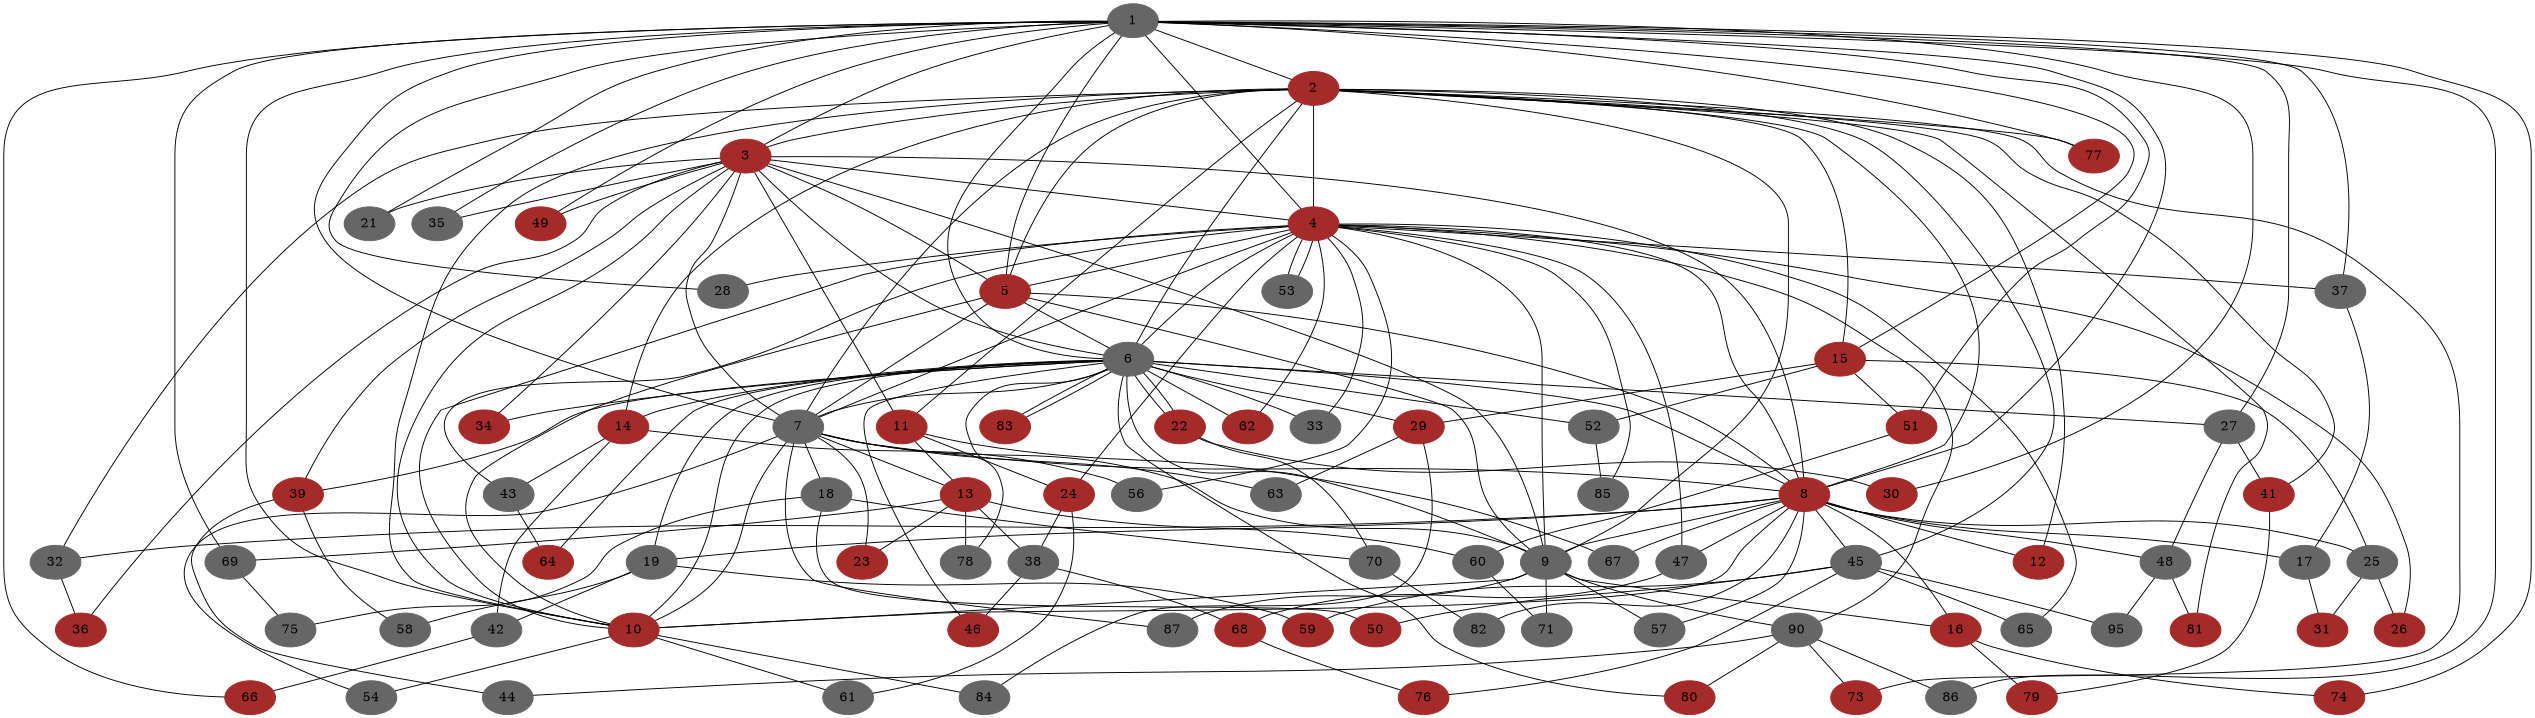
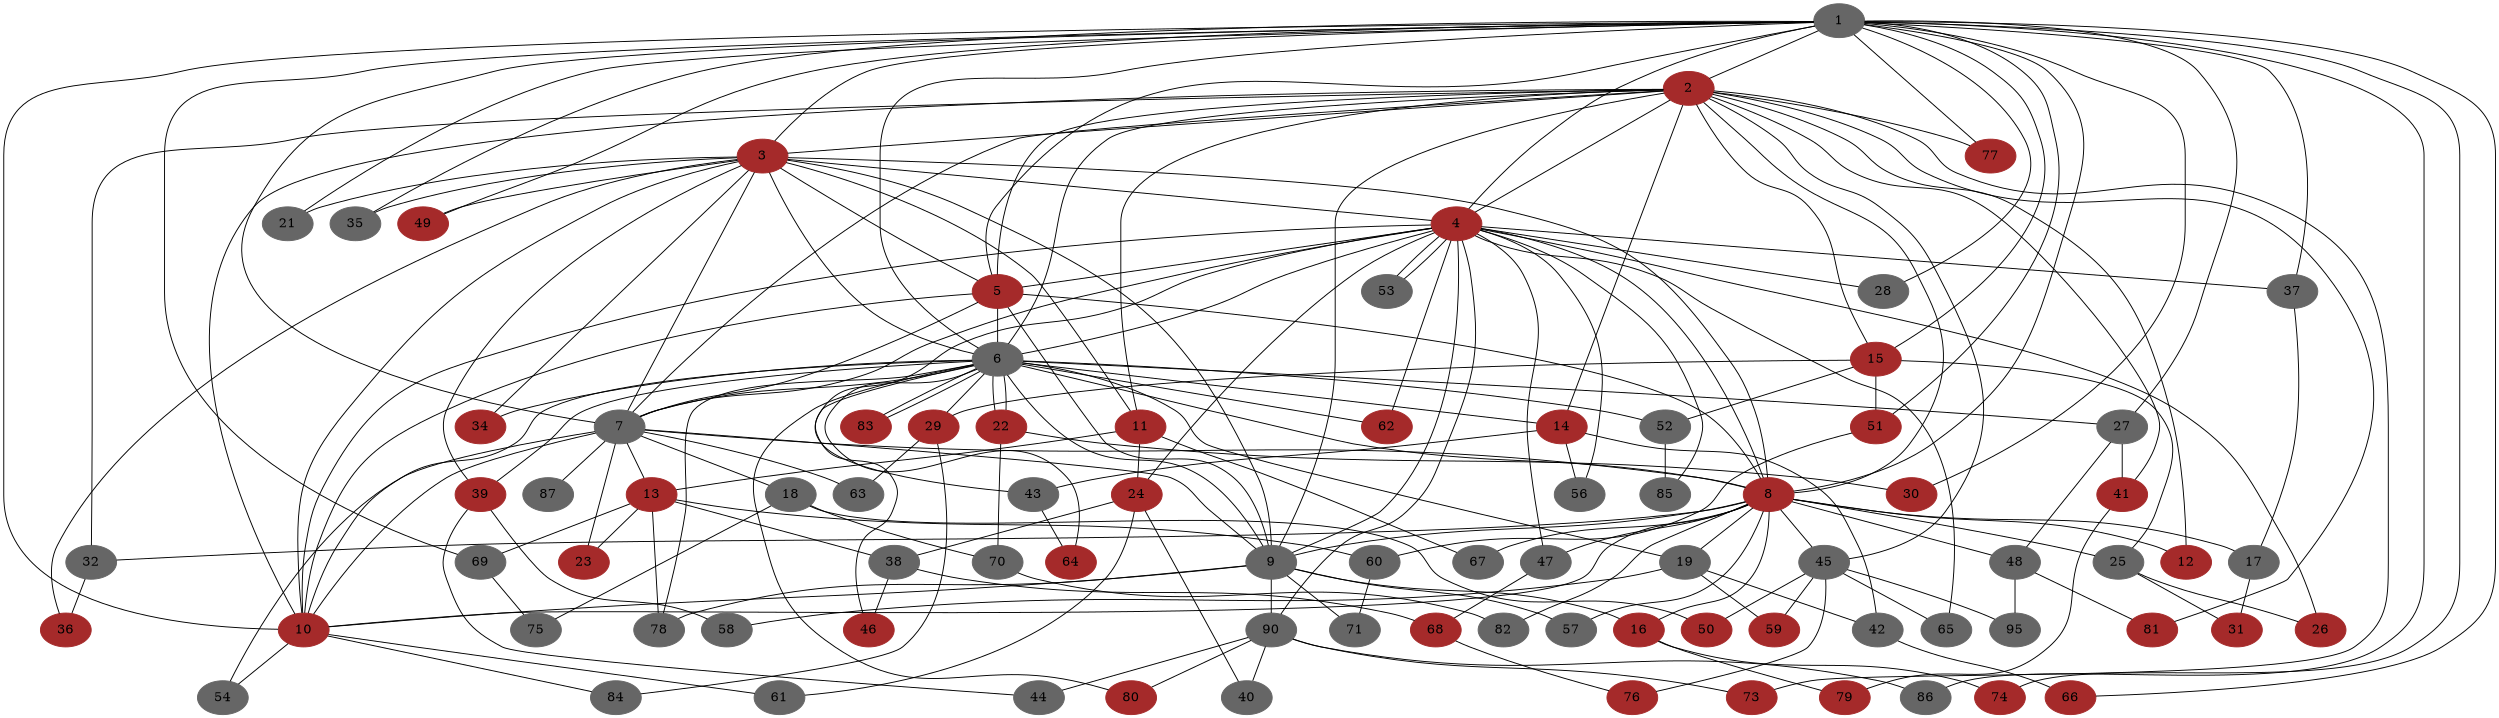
node "33": removed
edge "9" -- "87": now "9" -- "78"
node "40": added
